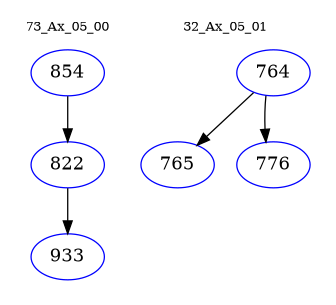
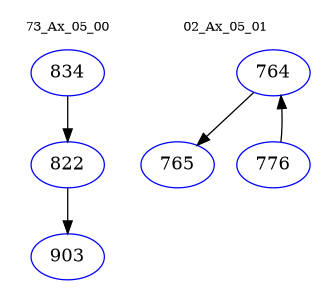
cluster "32_Ax_05_01": label "32_Ax_05_01" -> "02_Ax_05_01"
node "854": label "854" -> "834"
edge "764" -> "776": reversed
node "933": label "933" -> "903"
